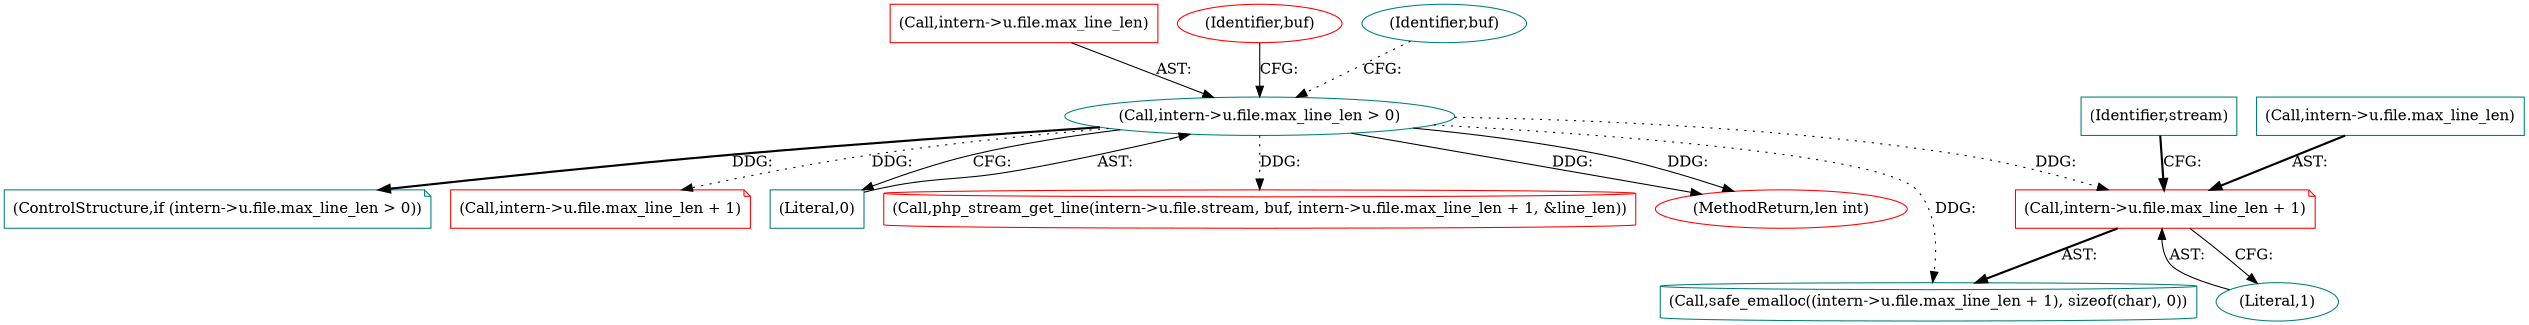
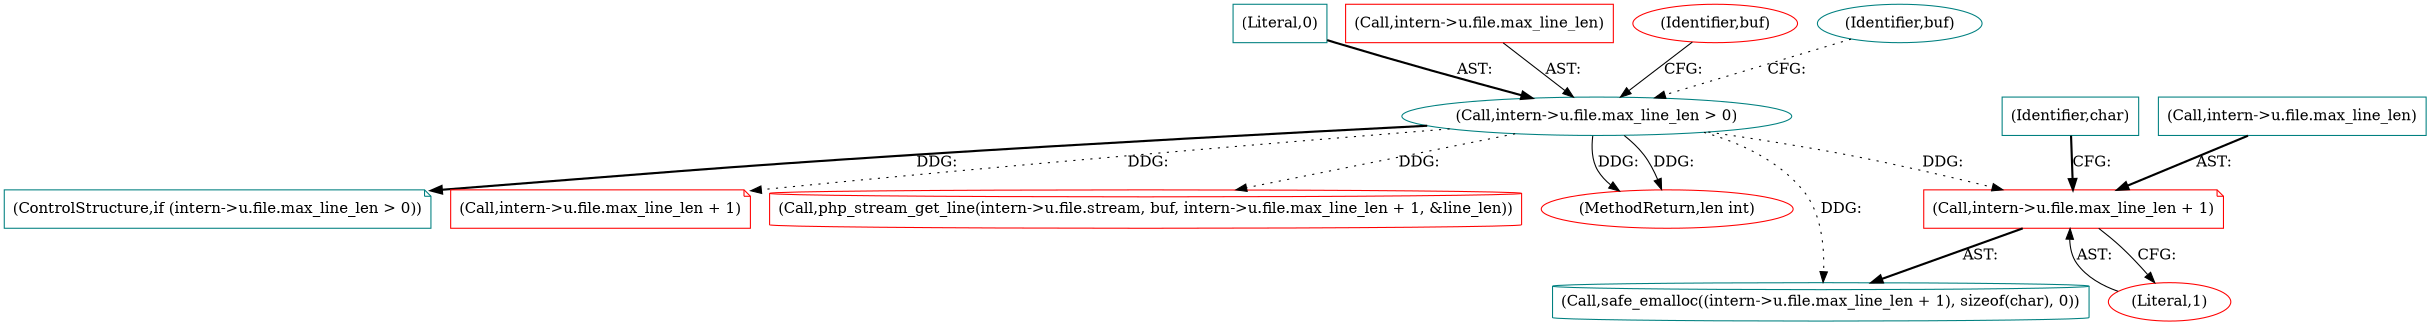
node "(Identifier,stream)": label "(Identifier,stream)" -> "(Identifier,char)"
edge "(Call,intern->u.file.max_line_len > 0)" -> "(Literal,0)": removed, label "CFG:"
edge "(Literal,0)" -> "(Call,intern->u.file.max_line_len > 0)": style solid -> bold
node "(Literal,1)": color teal -> red
